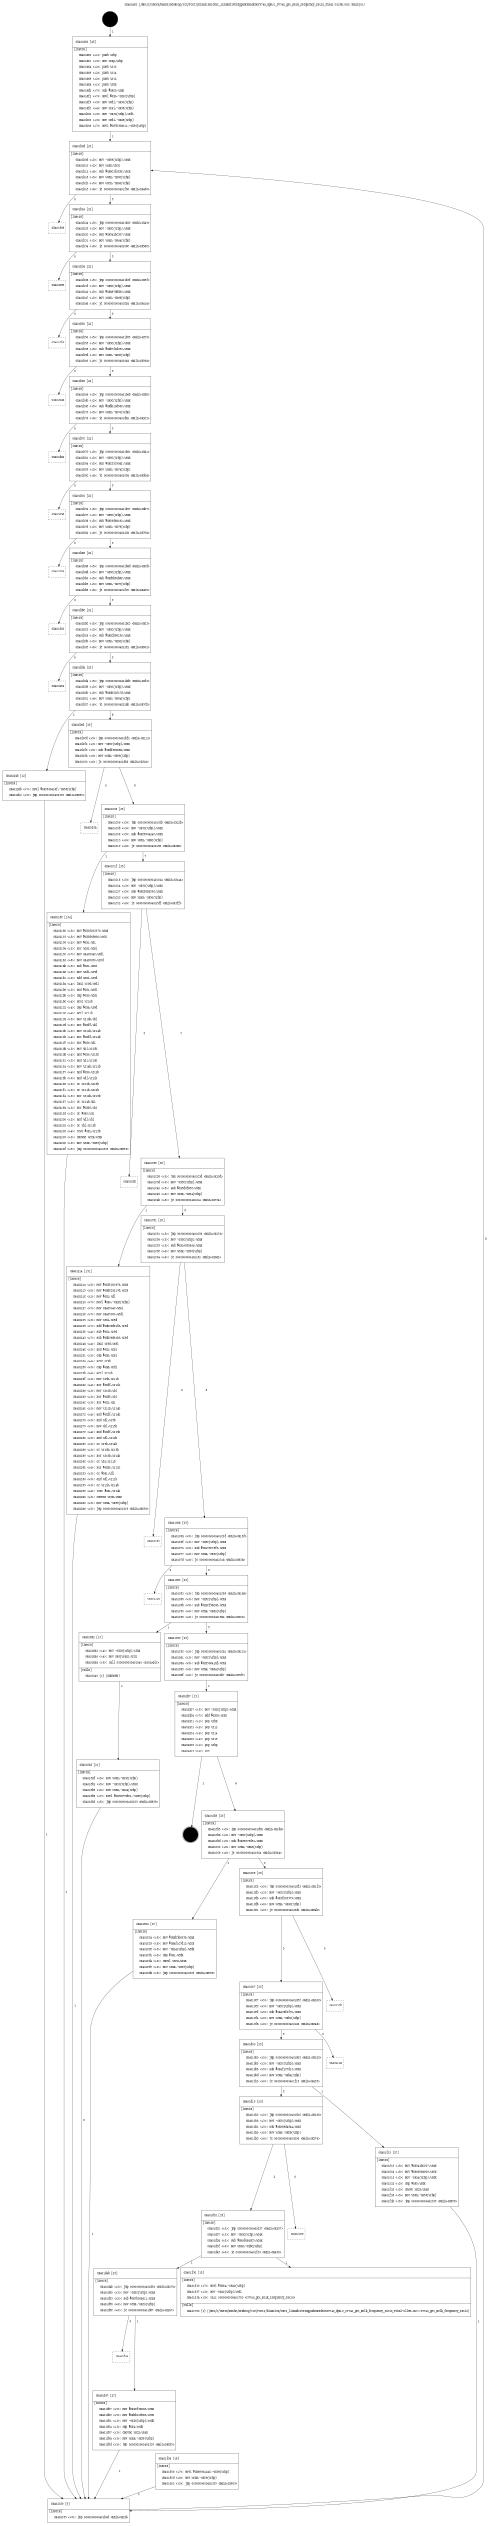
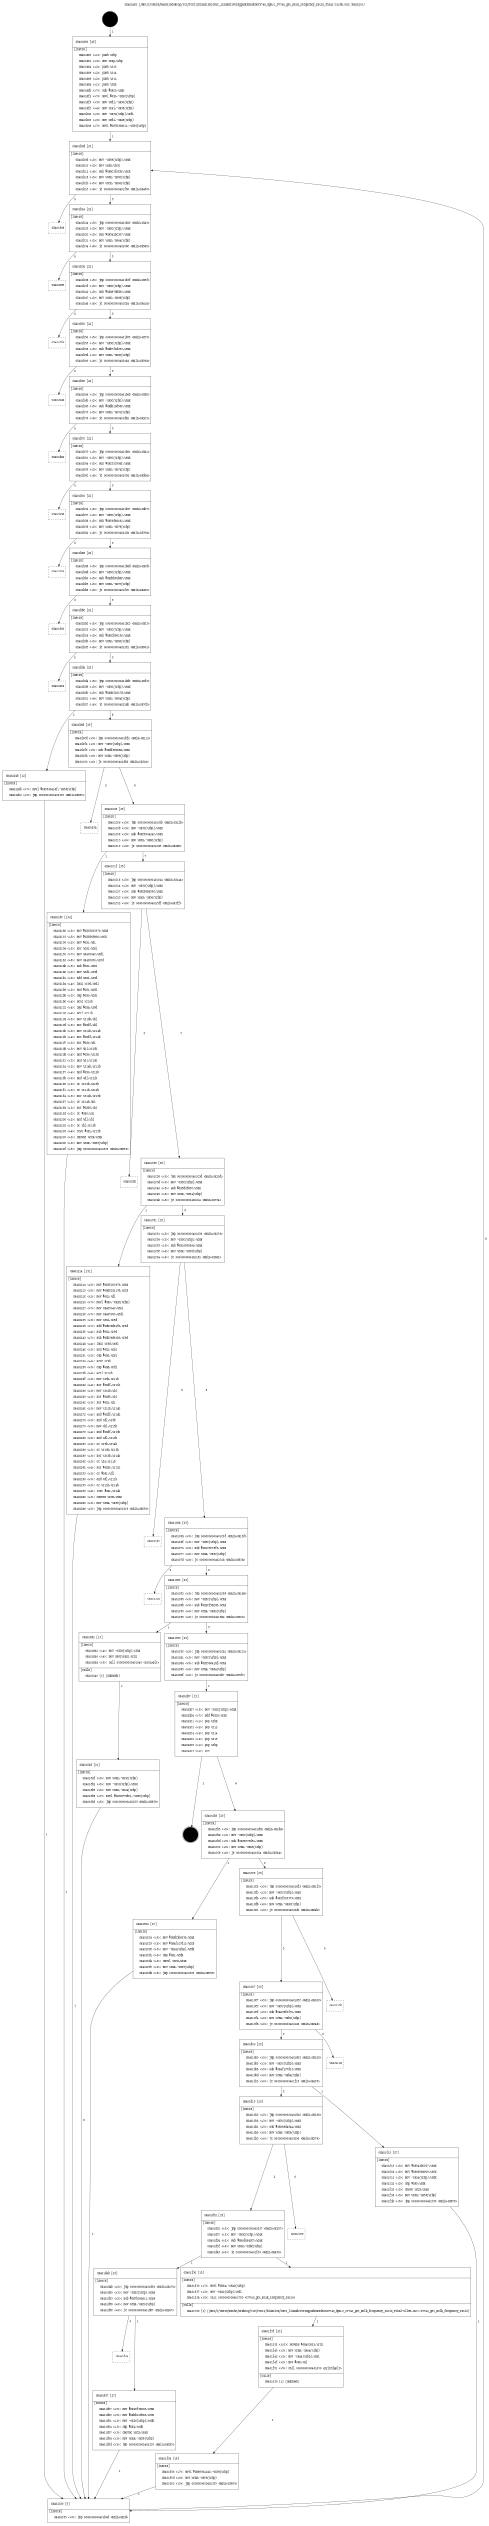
node "0x401f3f [23]": added
